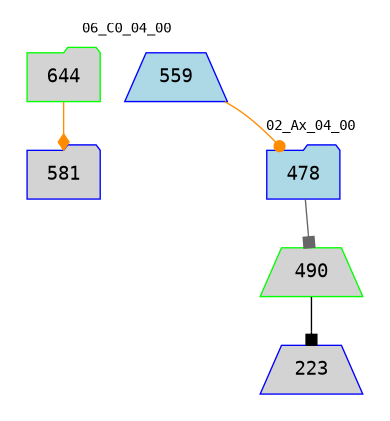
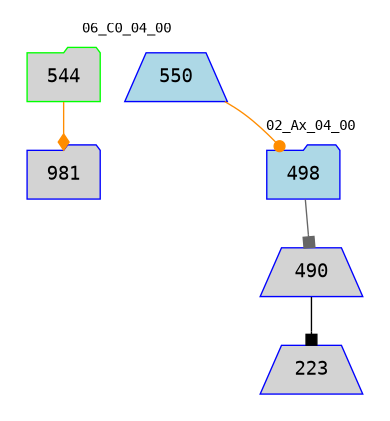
node "644": label "644" -> "544"
node "559": label "559" -> "550"
node "581": label "581" -> "981"
node "478": label "478" -> "498"
node "490": color green -> blue
